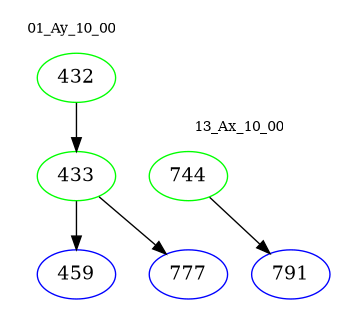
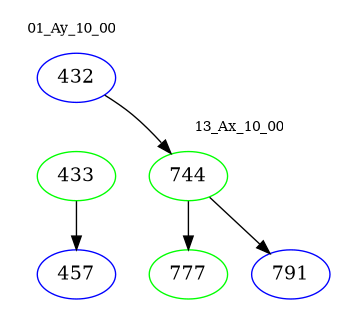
node "432": color green -> blue
edge "432" -> "433": now "432" -> "744"
edge "433" -> "777": now "744" -> "777"
node "459": label "459" -> "457"
node "777": color blue -> green
